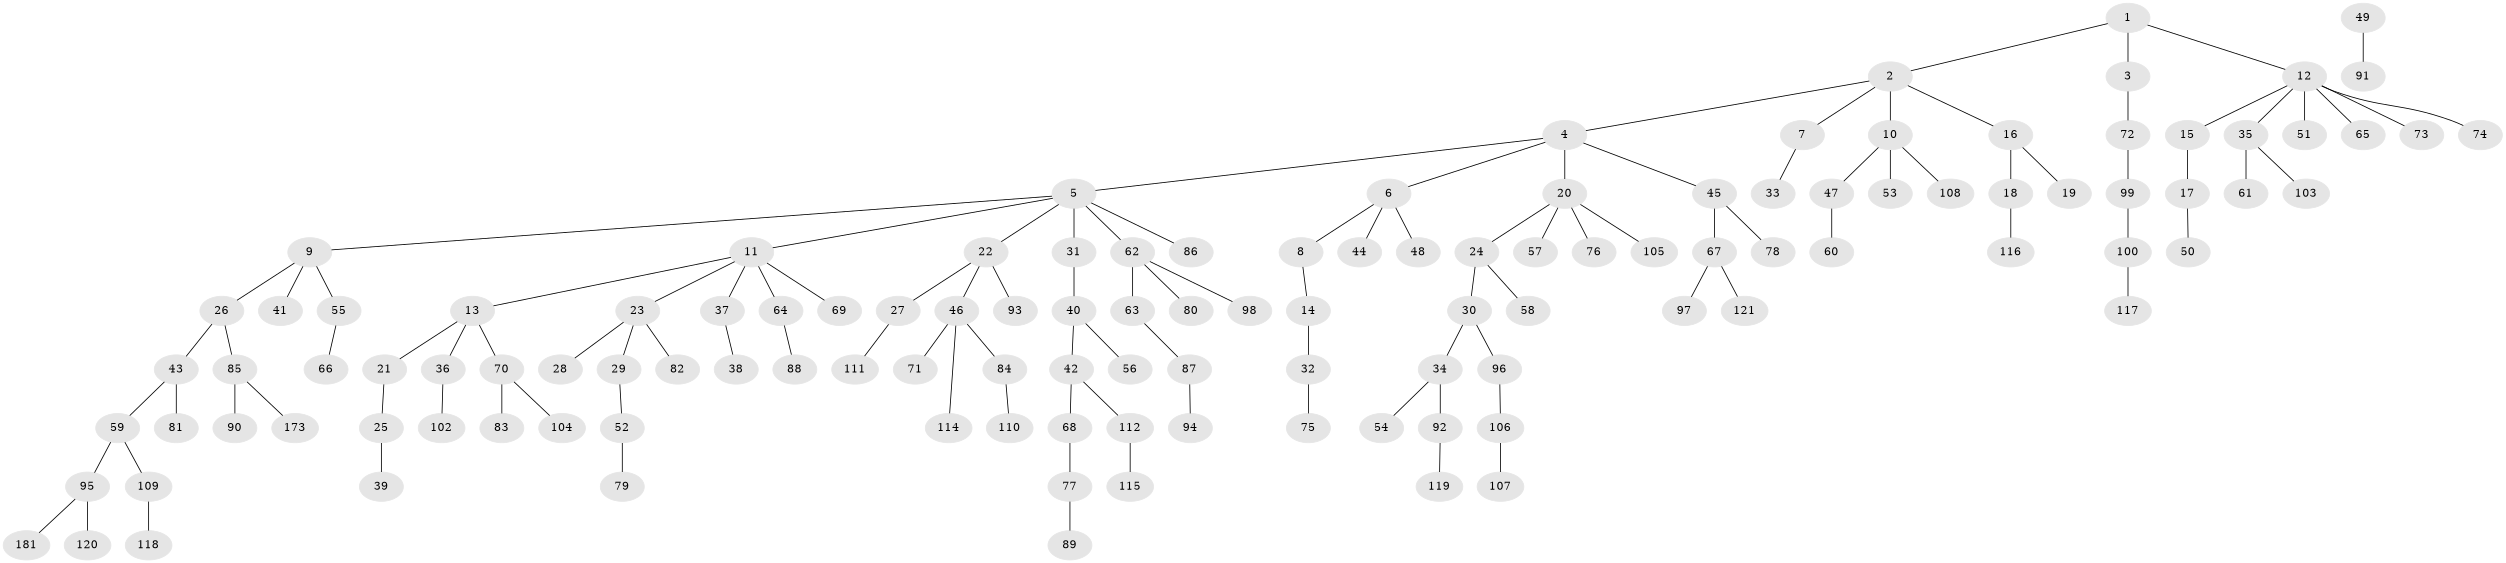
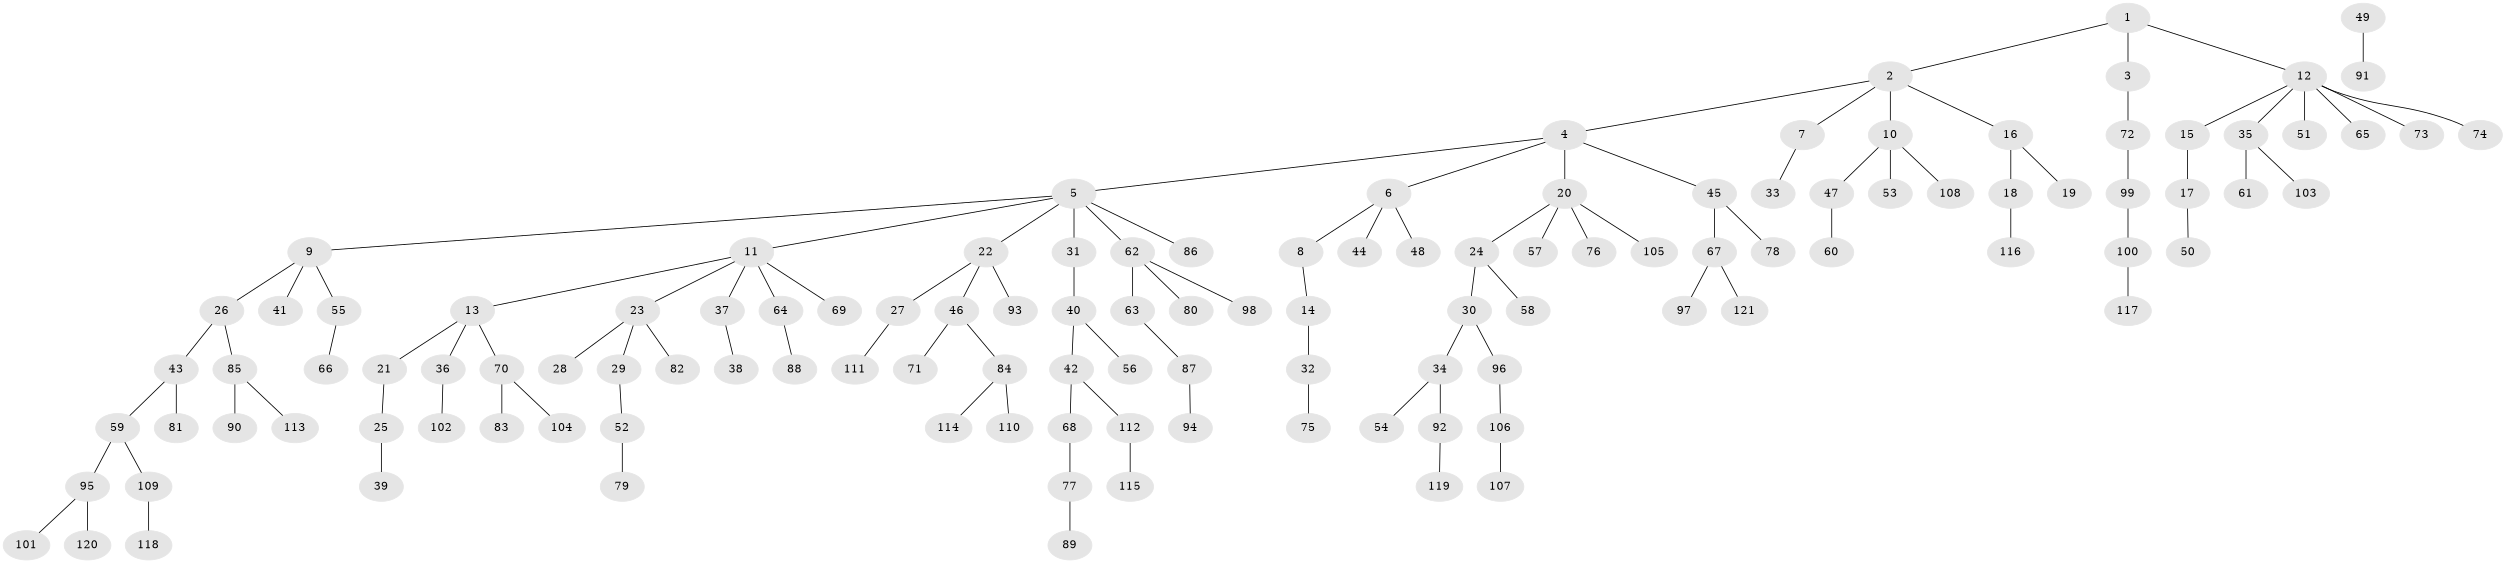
edge "46" -- "114": now "84" -- "114"
node "173": label "173" -> "113"
node "181": label "181" -> "101"
